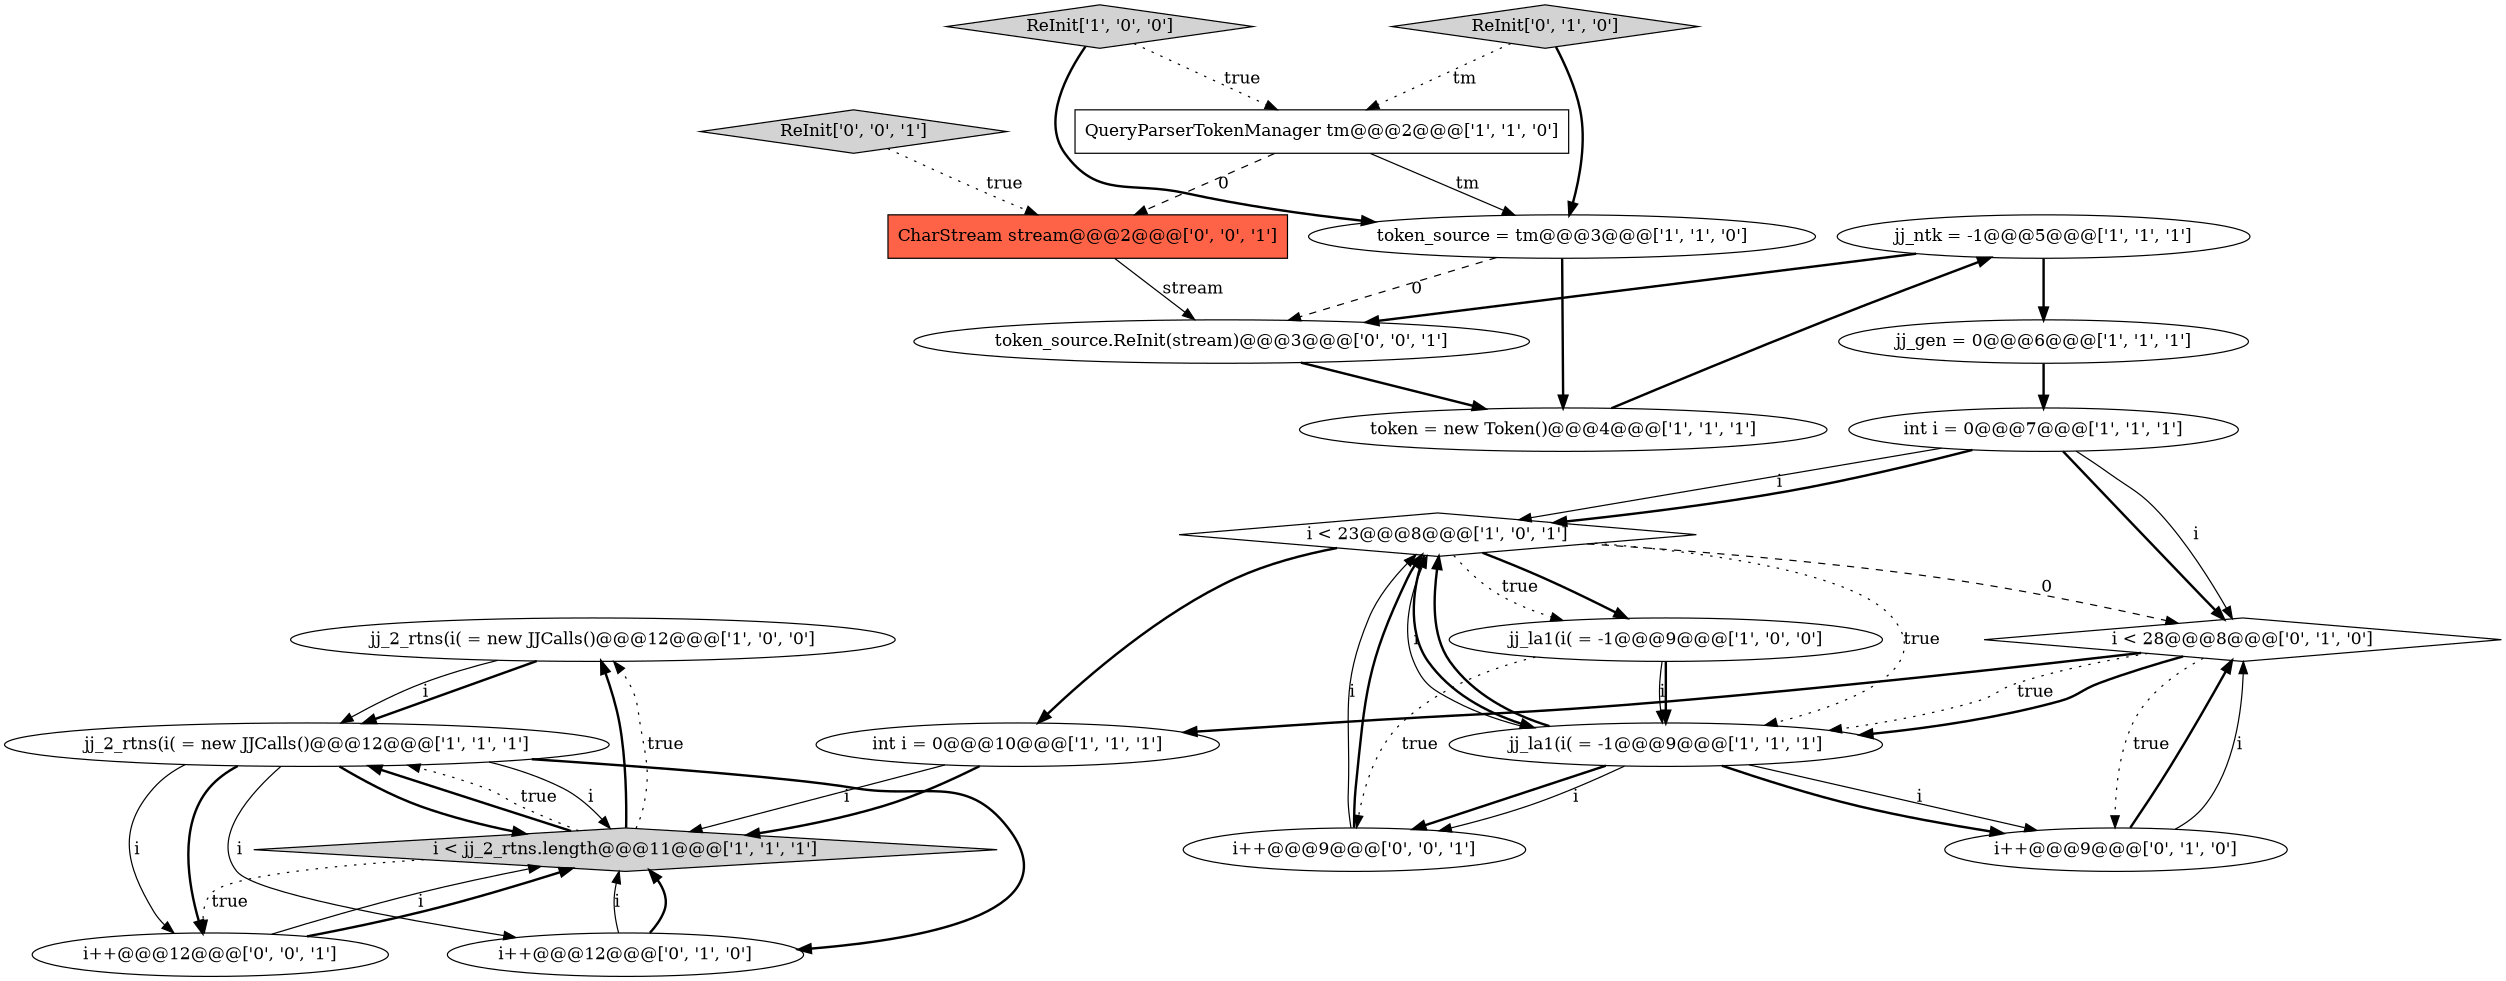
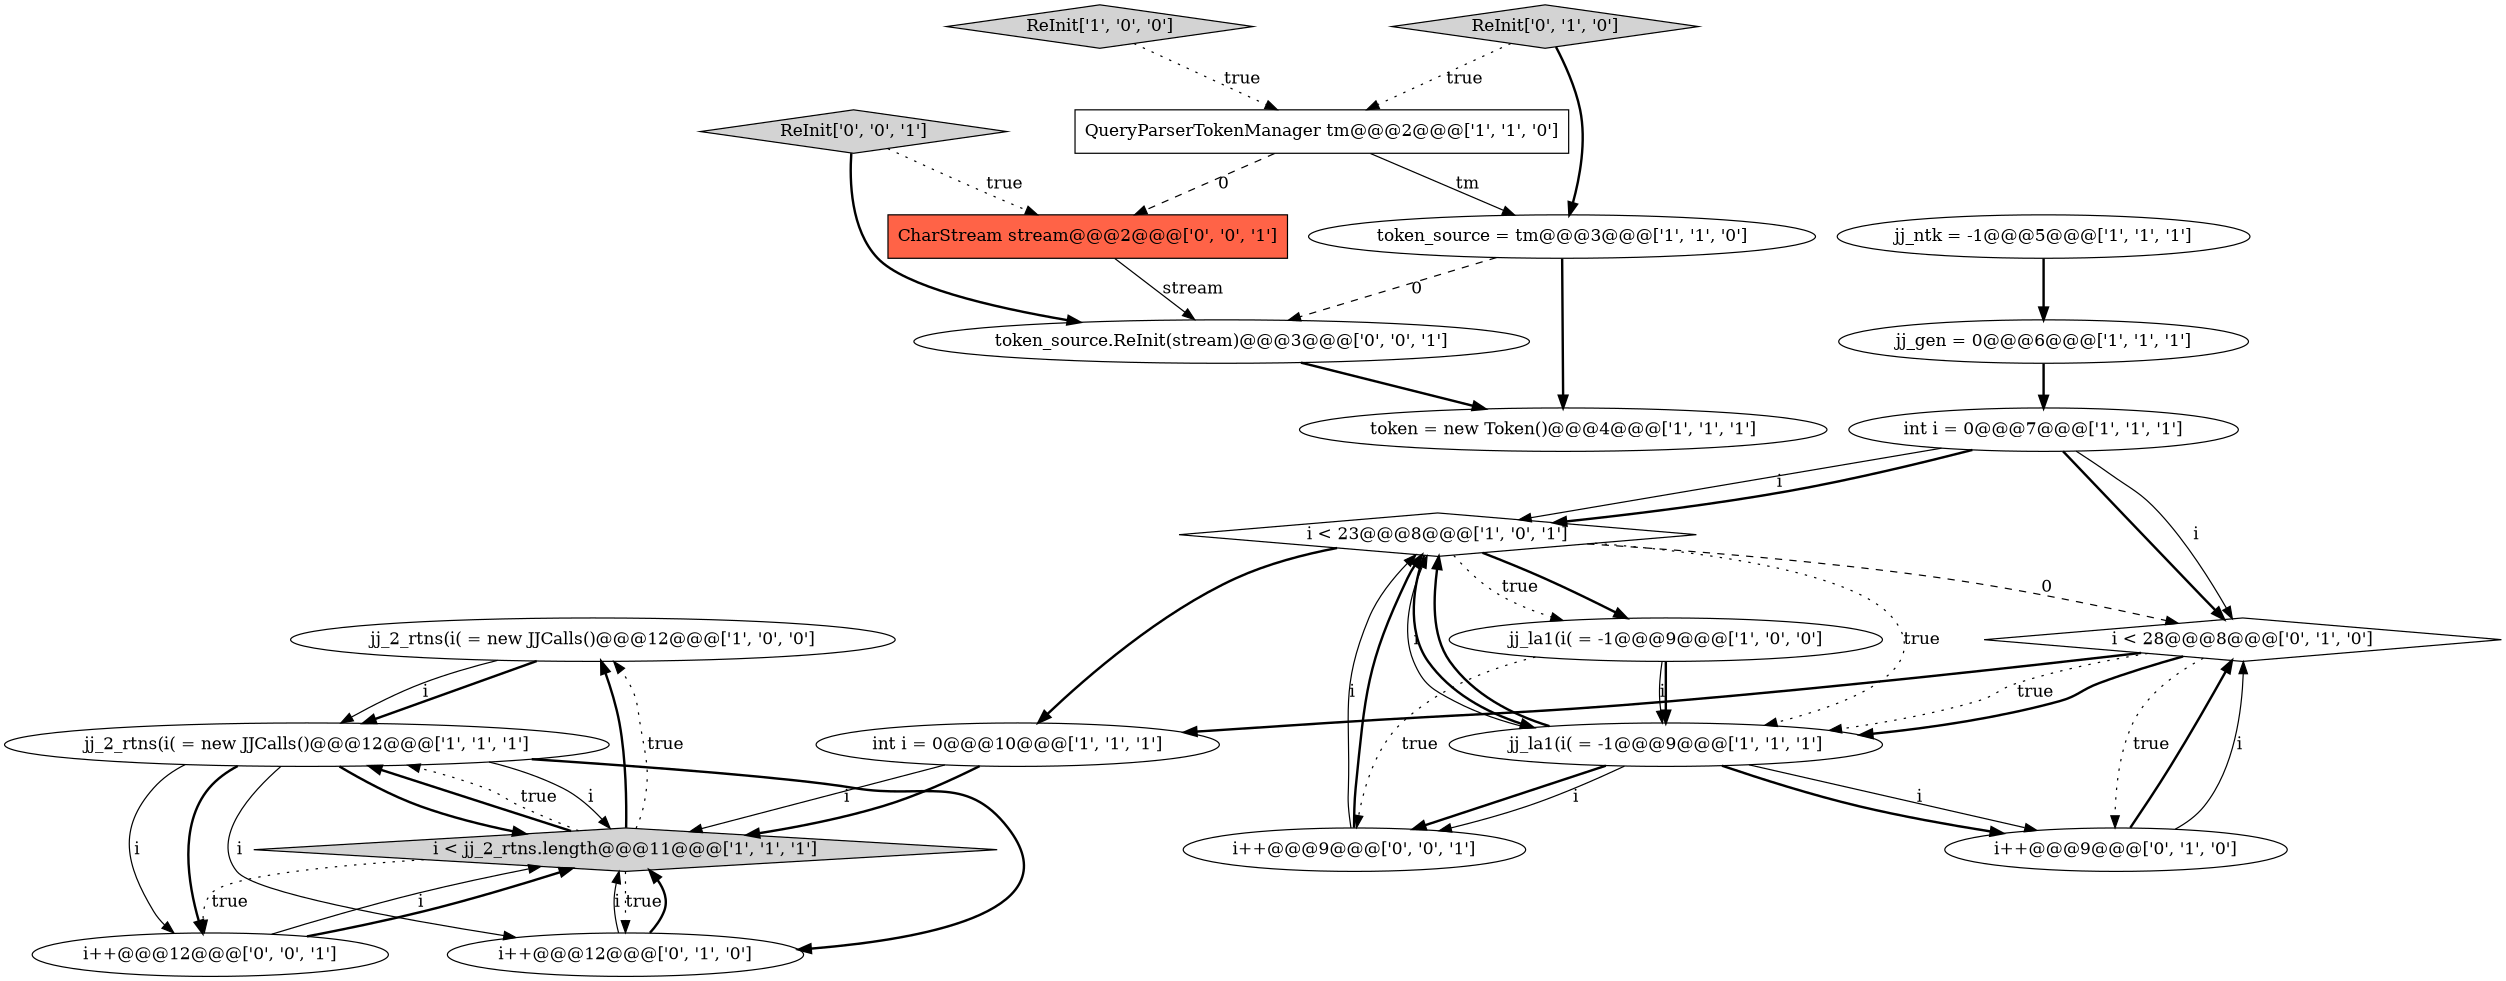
edge "ReInit['0', '1', '0']" -> "QueryParserTokenManager tm@@@2@@@['1', '1', '0']": label "tm" -> "true"
edge "ReInit['1', '0', '0']" -> "token_source = tm@@@3@@@['1', '1', '0']": removed
edge "jj_ntk = -1@@@5@@@['1', '1', '1']" -> "token_source.ReInit(stream)@@@3@@@['0', '0', '1']": now "ReInit['0', '0', '1']" -> "token_source.ReInit(stream)@@@3@@@['0', '0', '1']"
edge "token = new Token()@@@4@@@['1', '1', '1']" -> "jj_ntk = -1@@@5@@@['1', '1', '1']": removed
edge "i < jj_2_rtns.length@@@11@@@['1', '1', '1']" -> "i++@@@12@@@['0', '1', '0']": added, label "true"
